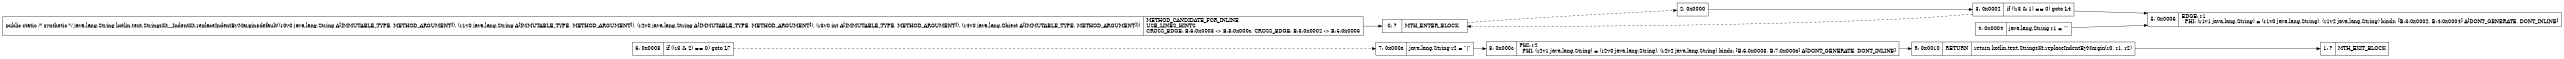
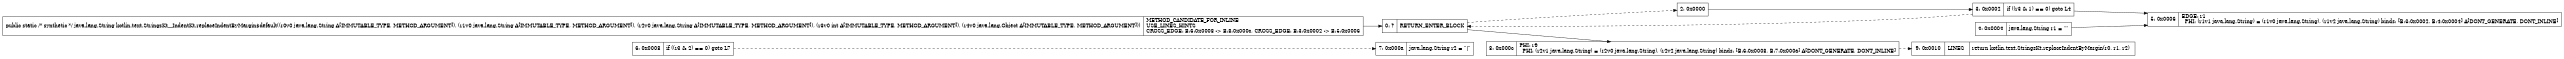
node "0: ?": text "MTH_ENTER_BLOCK" -> "RETURN_ENTER_BLOCK"
node "8: 0x000c": text "PHI: r2" -> "PHI: r9"
edge "7: 0x000a" -> "8: 0x000c": now "0: ?" -> "8: 0x000c"
edge "8: 0x000c" -> "9: 0x0010": style solid -> dashed
node "9: 0x0010": text "RETURN" -> "LINES"
node "1: ?": removed
